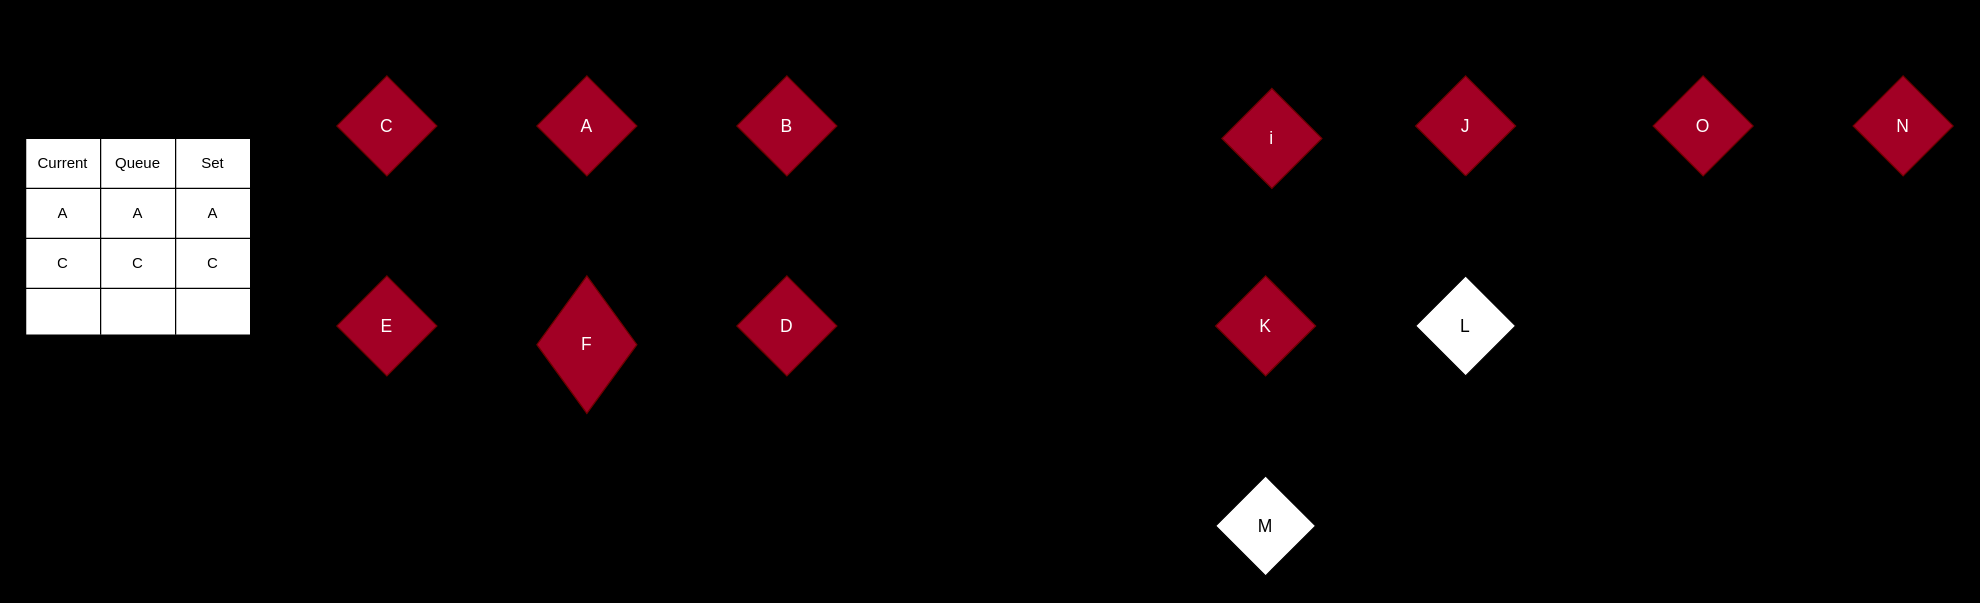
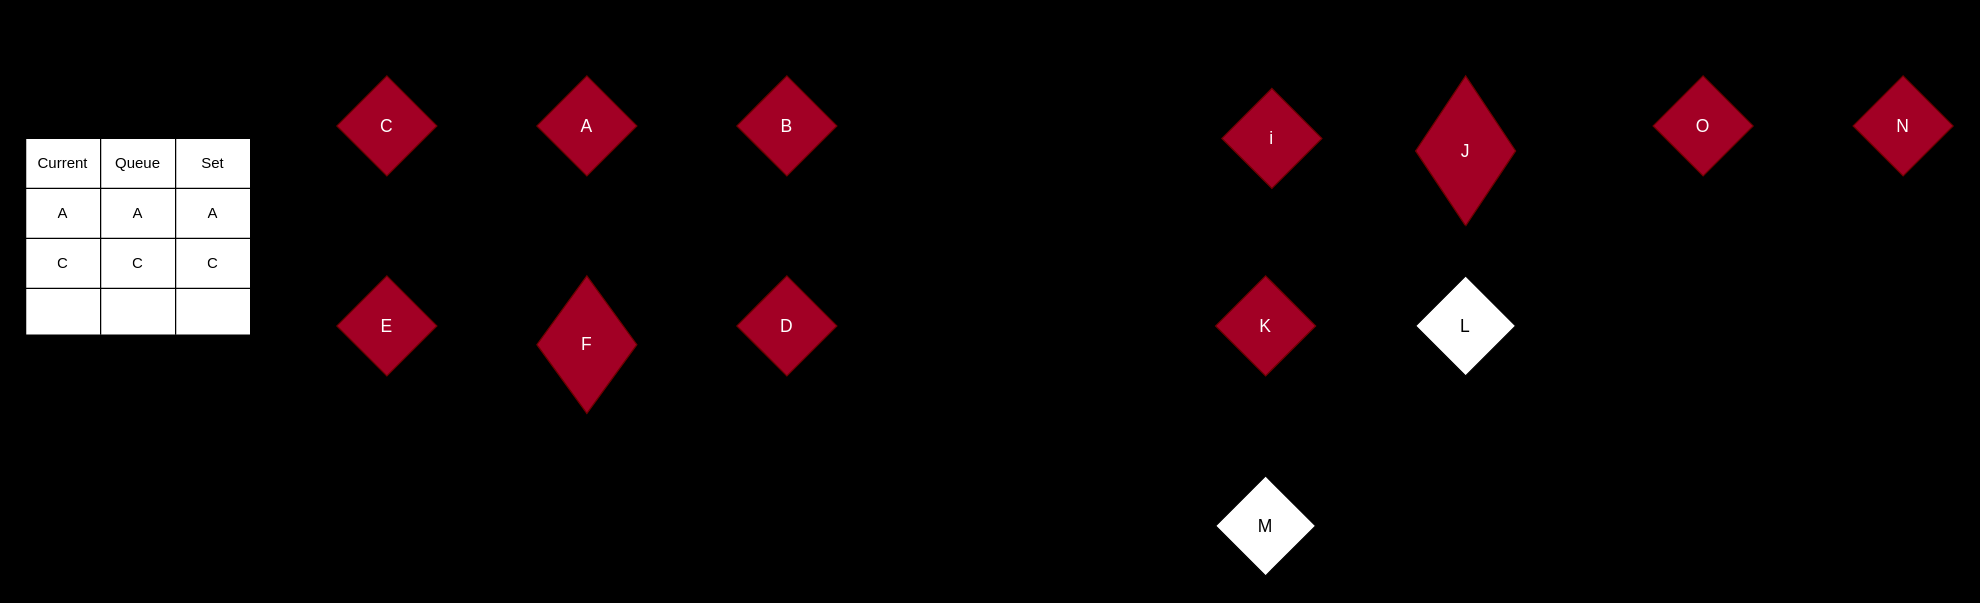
node "J": size 100x100 -> 100x150
